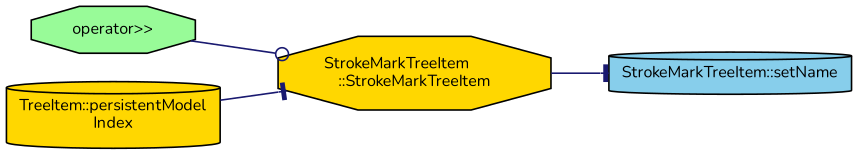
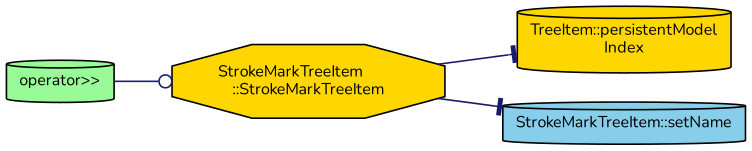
node "operator>>": shape octagon -> cylinder
edge "TreeItem::persistentModel Index" -> "StrokeMarkTreeItem ::StrokeMarkTreeItem": reversed
